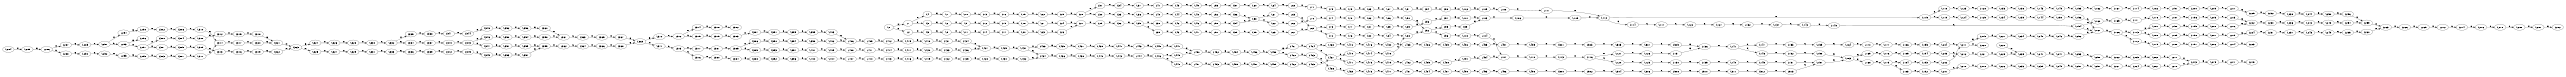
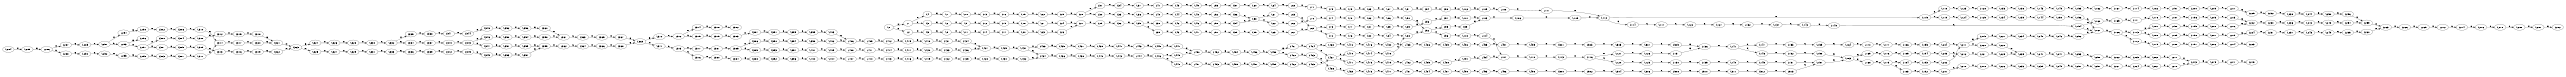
edge "S220" -> "S228": added, label "A"
